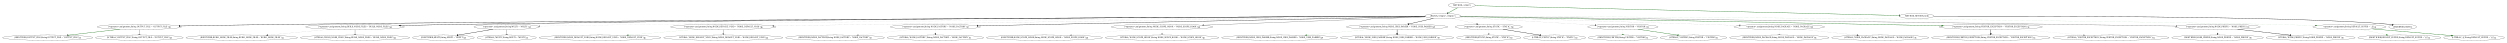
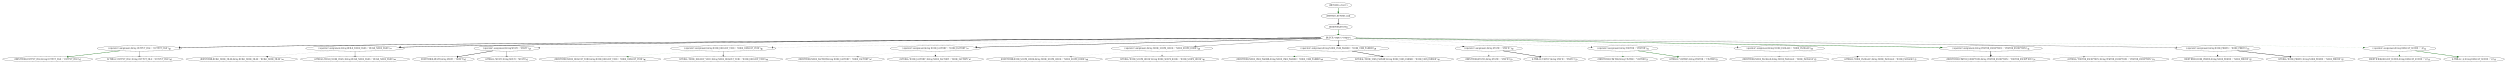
edge "(METHOD,<clinit>)" -> "(BLOCK,<empty>,<empty>)": now "(MODIFIER,STATIC)" -> "(BLOCK,<empty>,<empty>)"
edge "(METHOD,<clinit>)" -> "(METHOD_RETURN,void)": arrowhead tee -> normal
